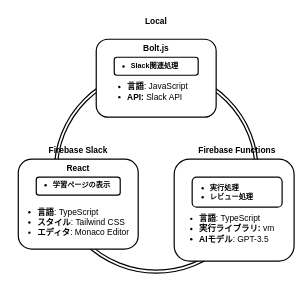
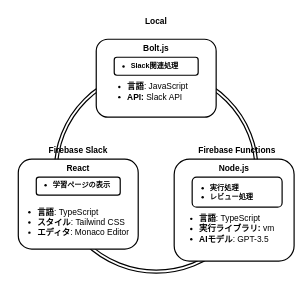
node "Node.js": added
